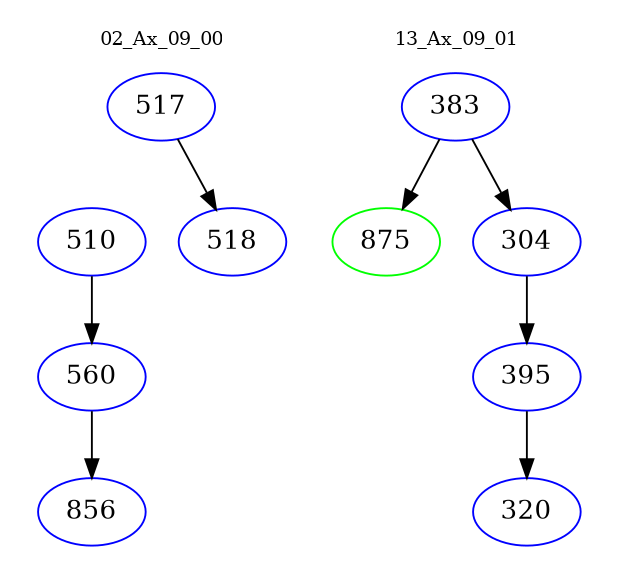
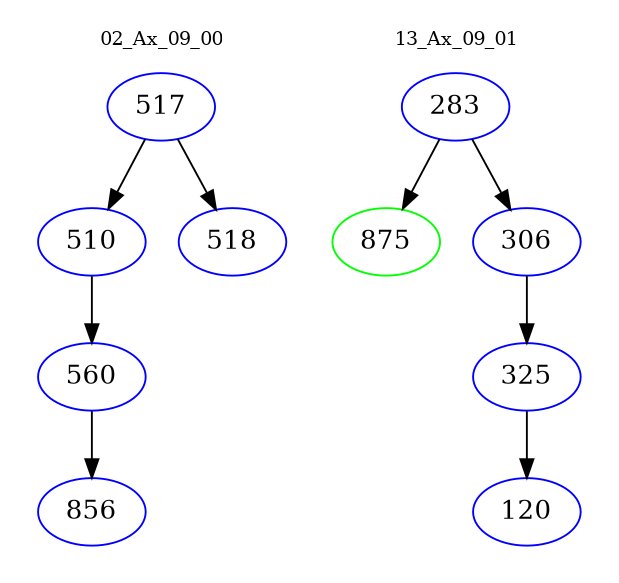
node "383": label "383" -> "283"
edge "517" -> "510": added
node "304": label "304" -> "306"
node "395": label "395" -> "325"
node "320": label "320" -> "120"
